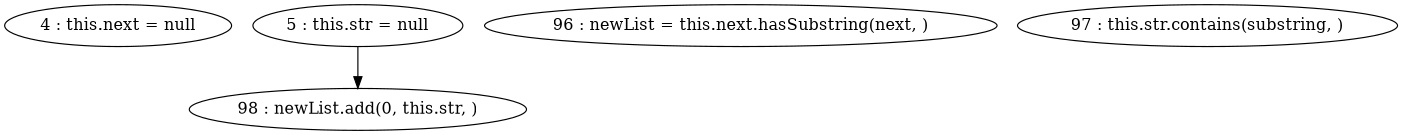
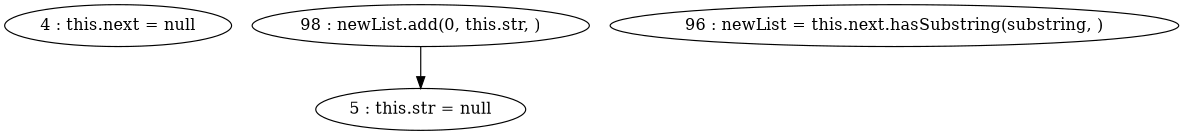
node "96 : newList = this.next.hasSubstring(next, )": label "96 : newList = this.next.hasSubstring(next, )" -> "96 : newList = this.next.hasSubstring(substring, )"
node "97 : this.str.contains(substring, )": removed
edge "5 : this.str = null" -> "98 : newList.add(0, this.str, )": reversed
